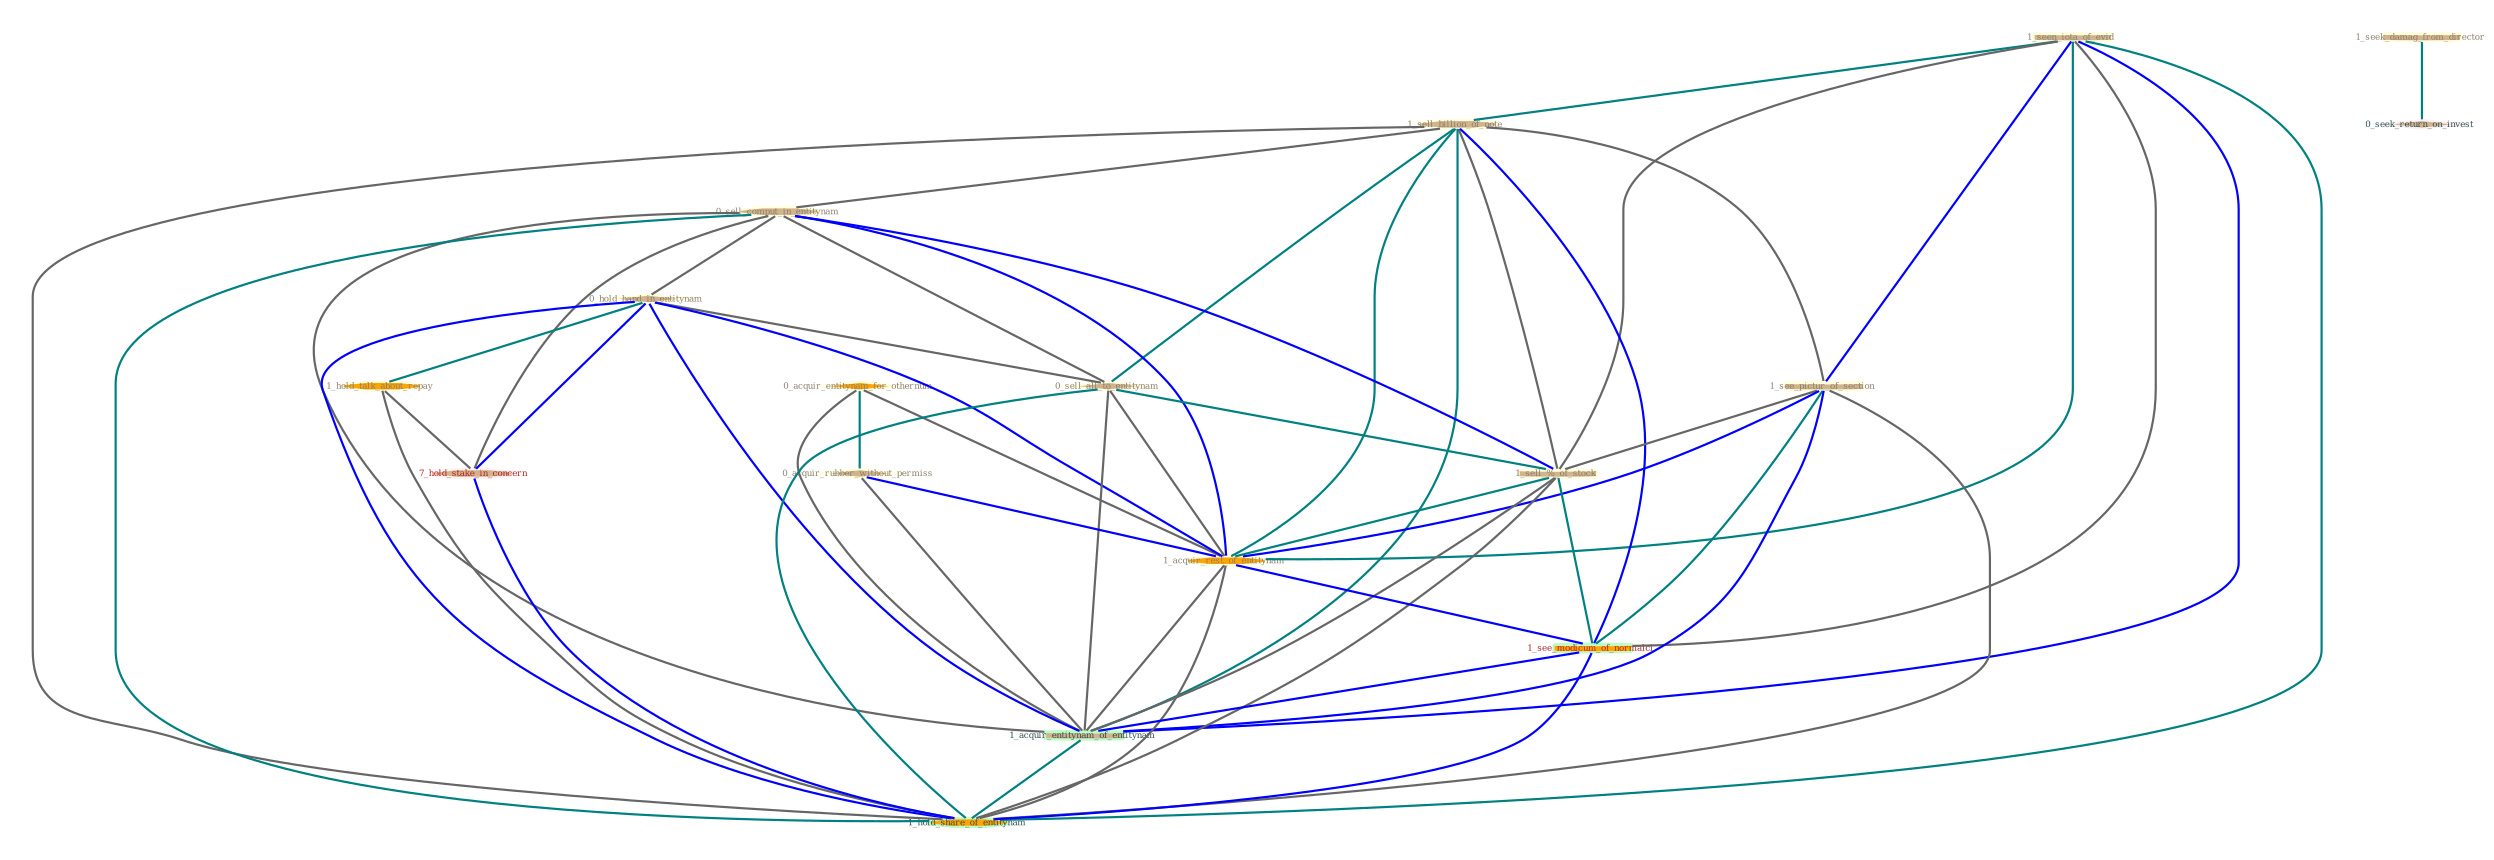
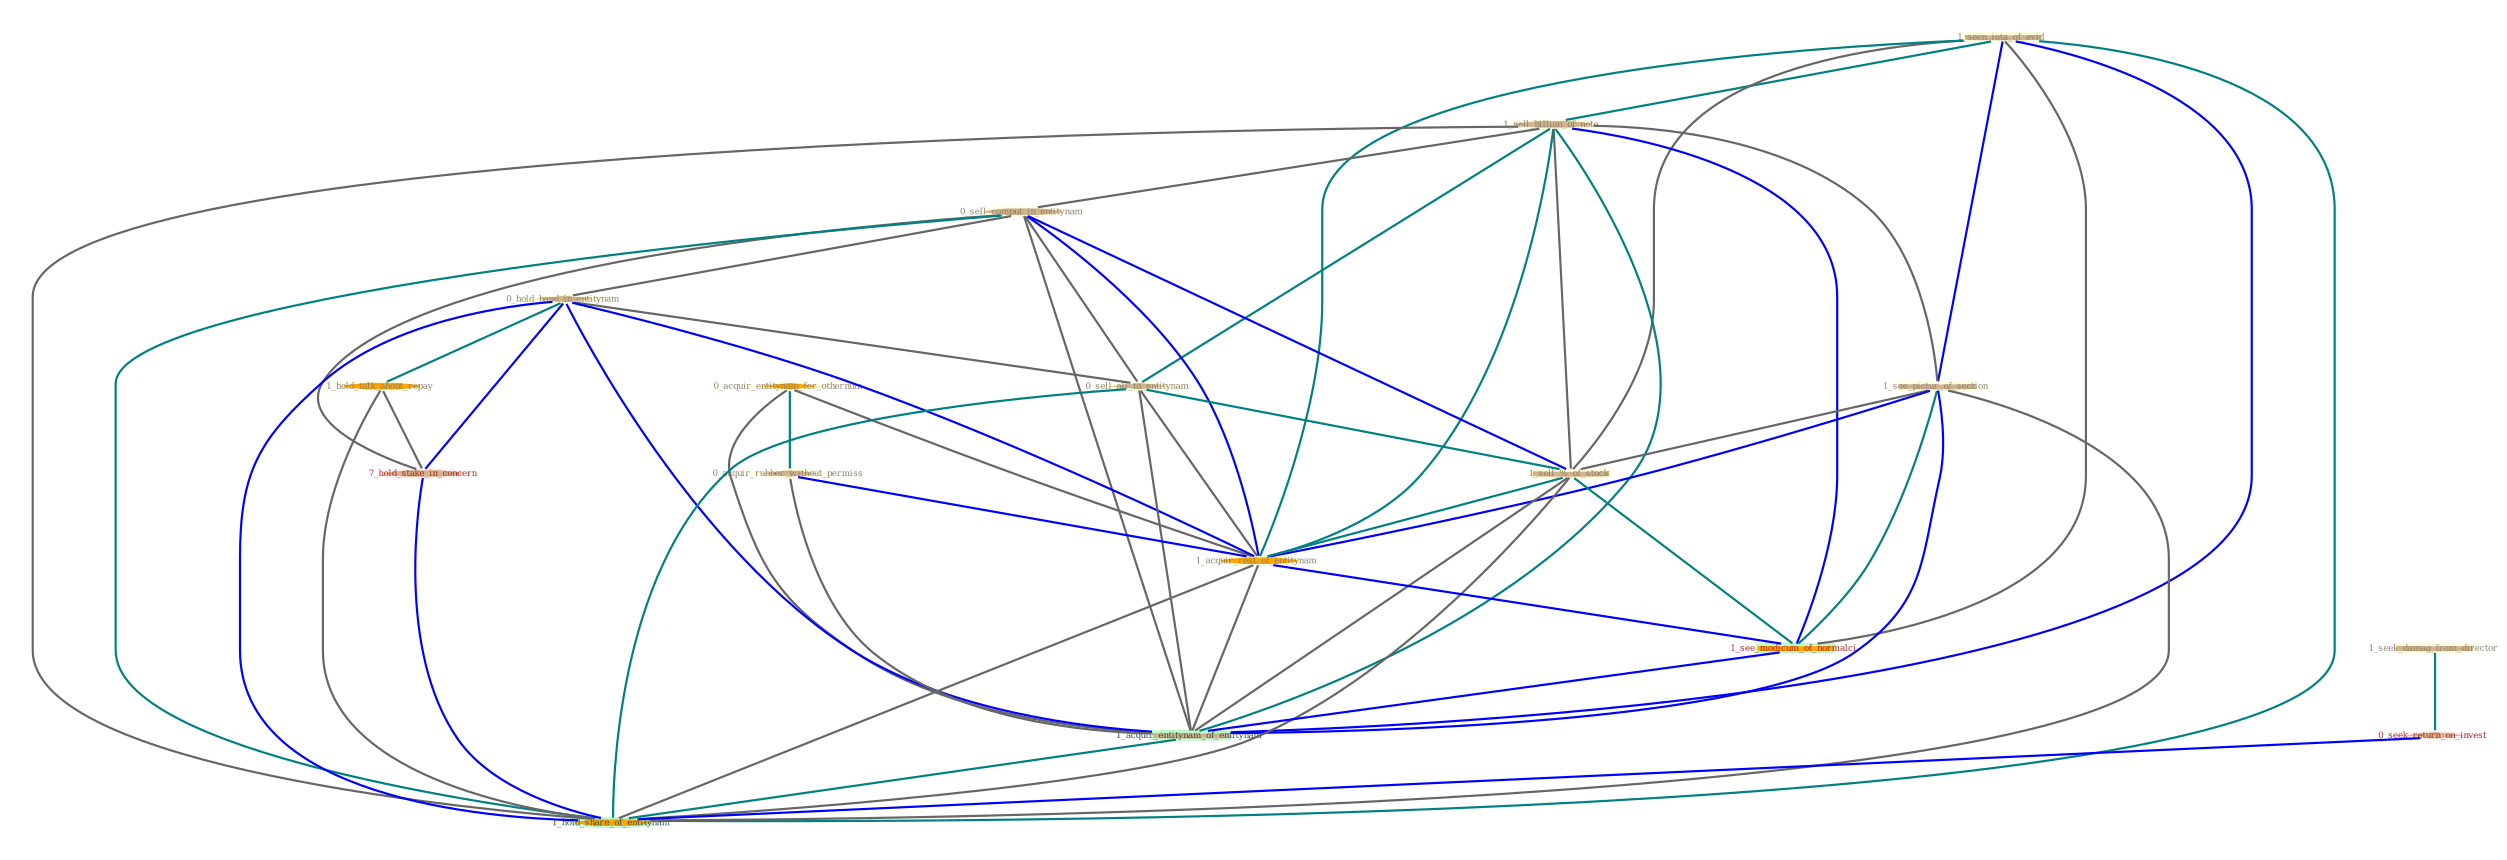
node "0_seek_return_on_invest": fontcolor #2f4f4f -> #b22222
edge "1_see_modicum_of_normalci" -- "1_hold_share_of_entitynam": now "0_seek_return_on_invest" -- "1_hold_share_of_entitynam"
